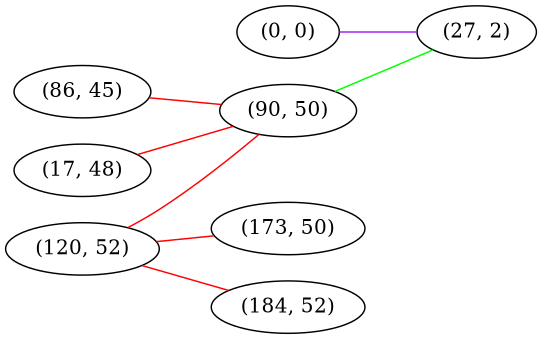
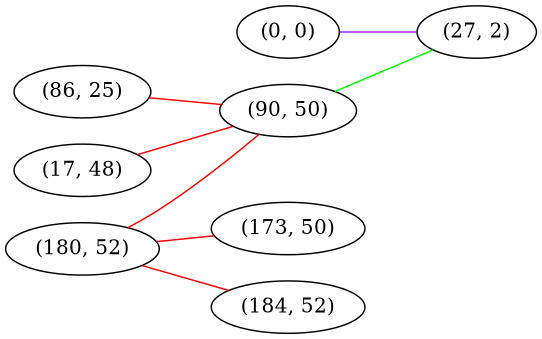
node "(86, 45)": label "(86, 45)" -> "(86, 25)"
node "(120, 52)": label "(120, 52)" -> "(180, 52)"
